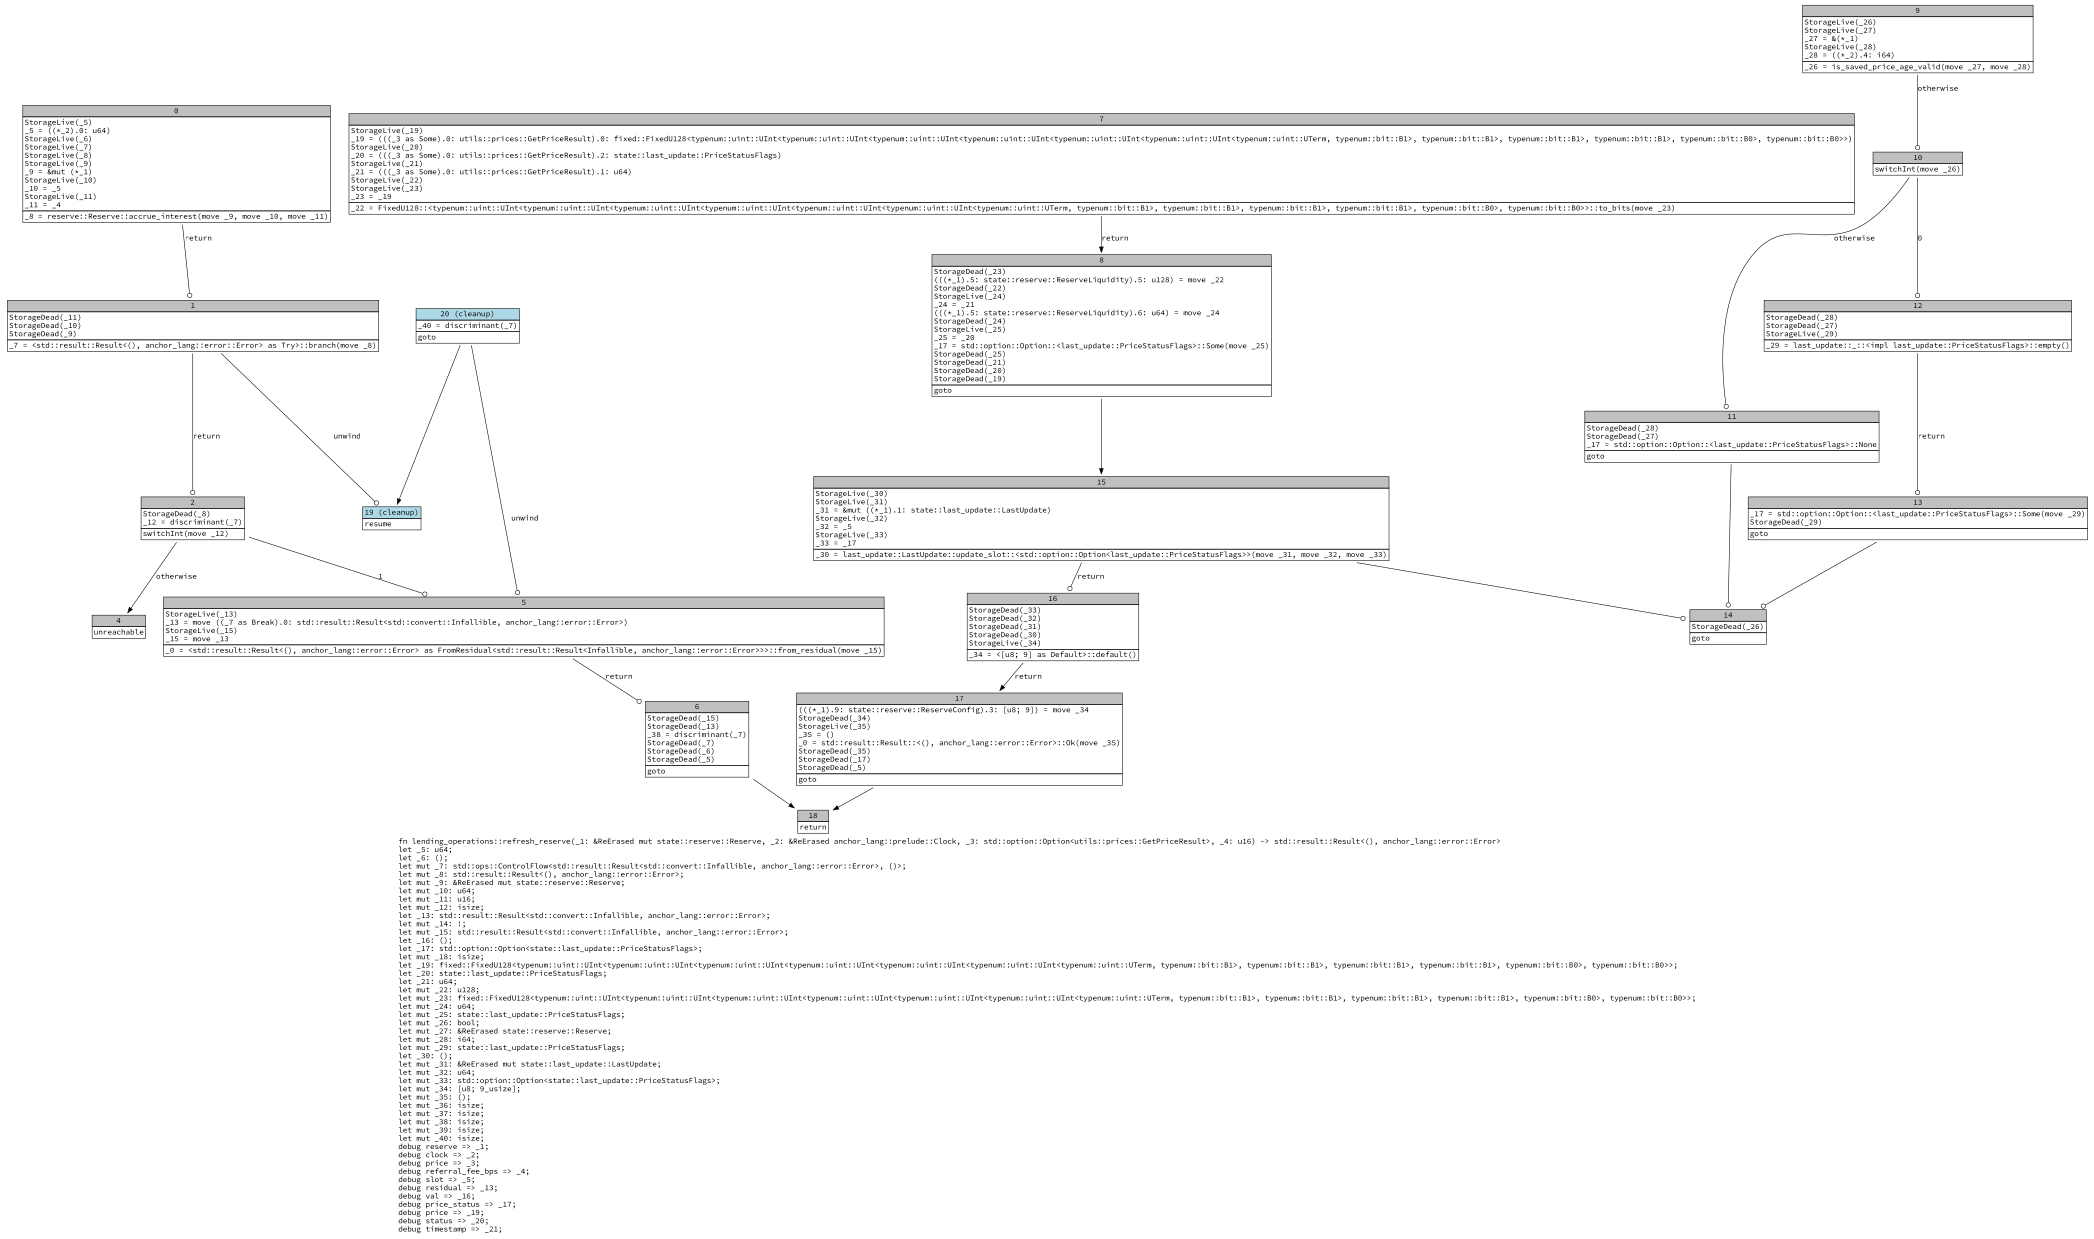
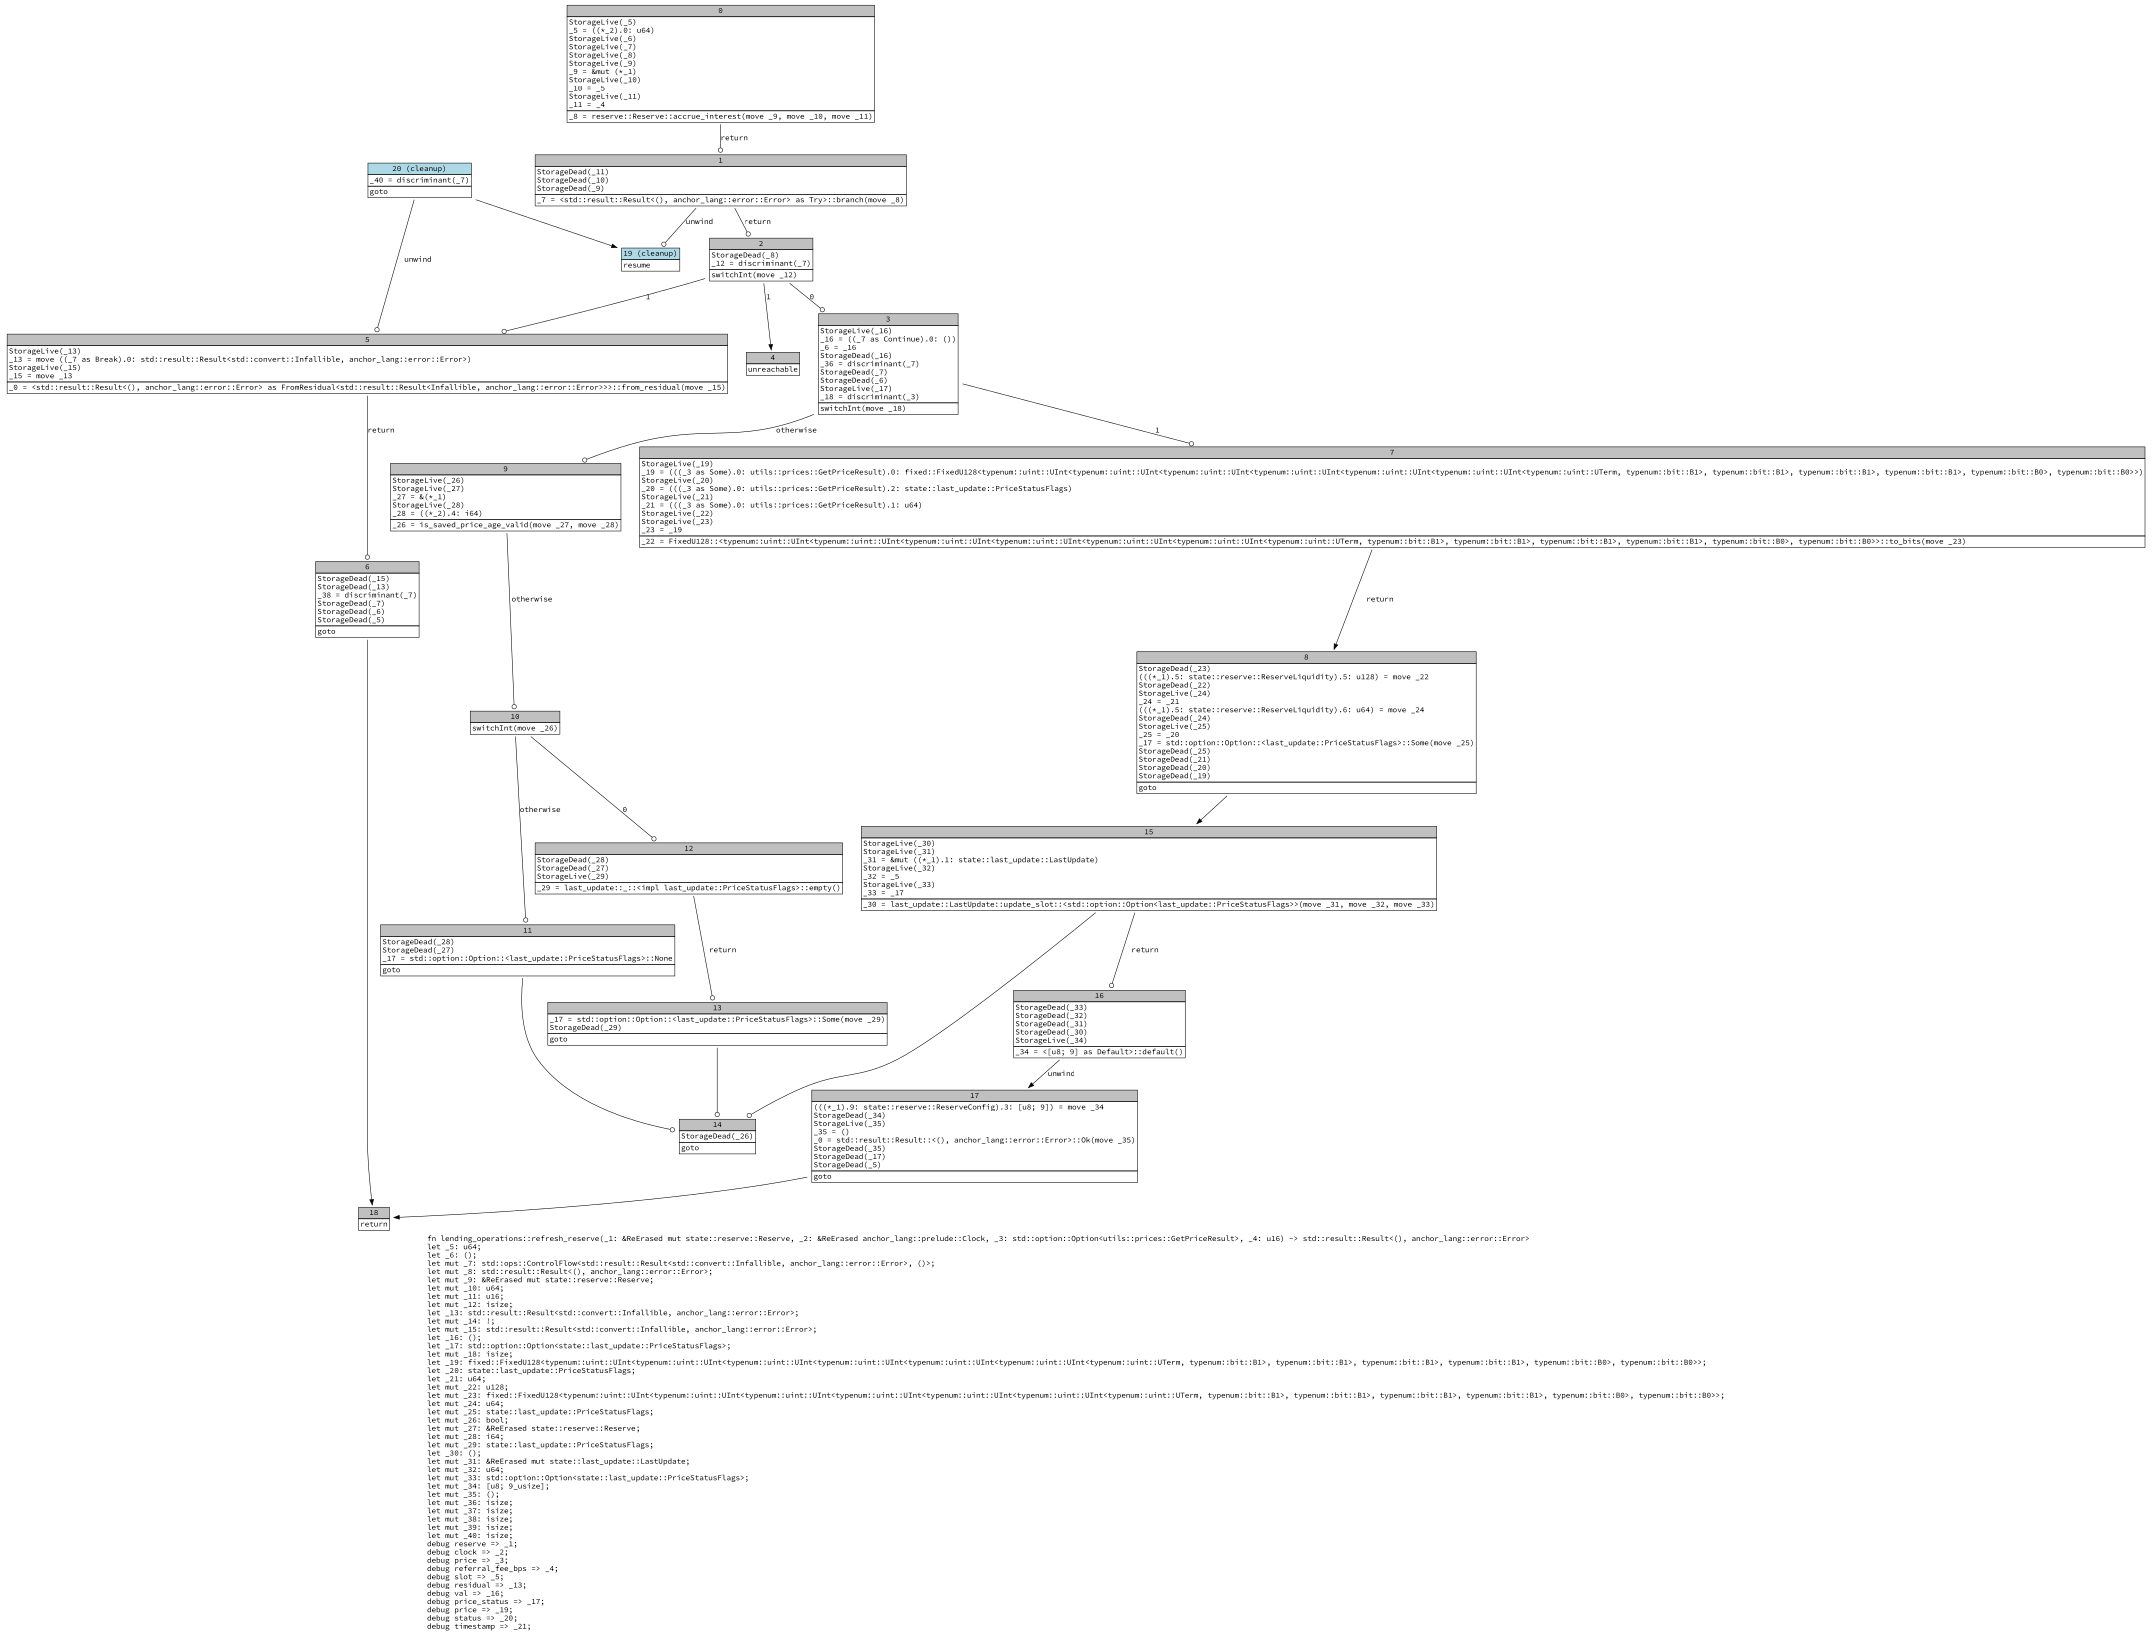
node "3": added
edge "2" -> "4": label "otherwise" -> "1"
edge "16" -> "17": label "return" -> "unwind"
